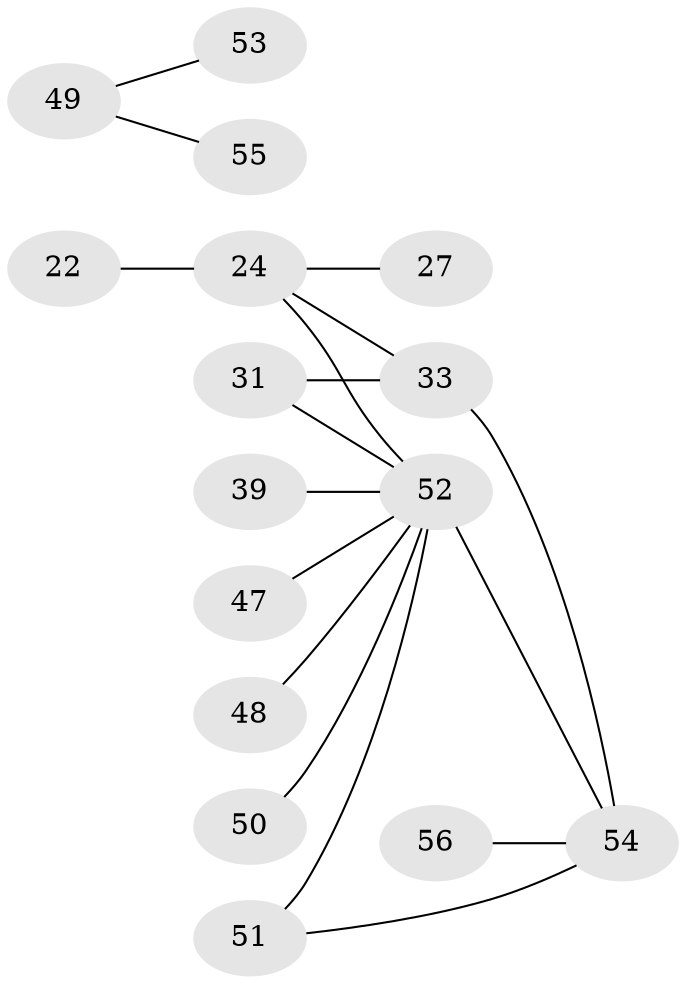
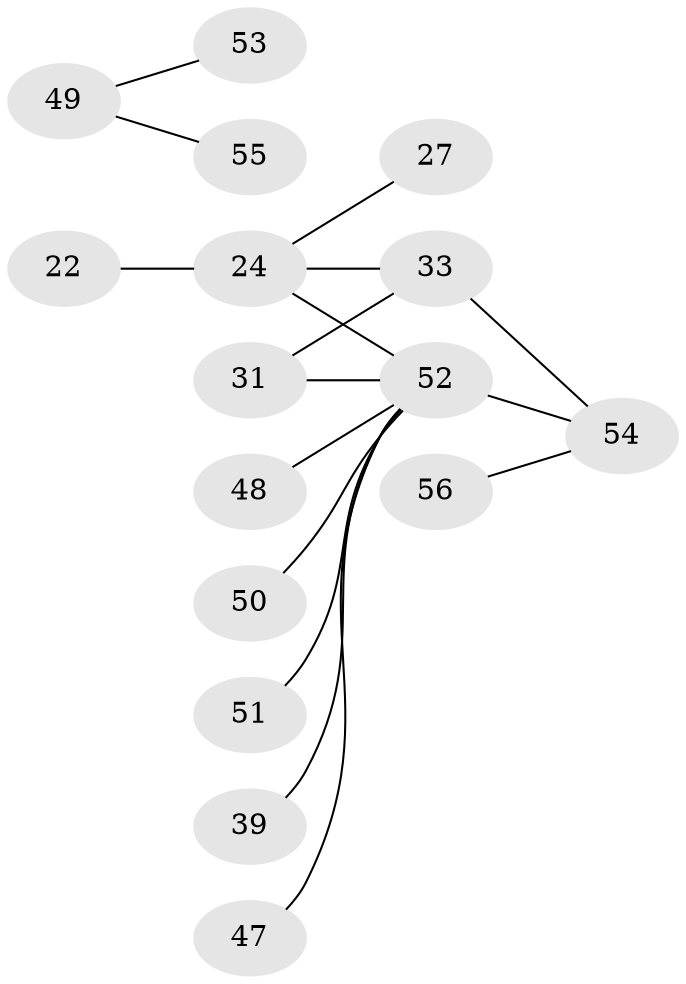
edge "54" -- "51": removed
